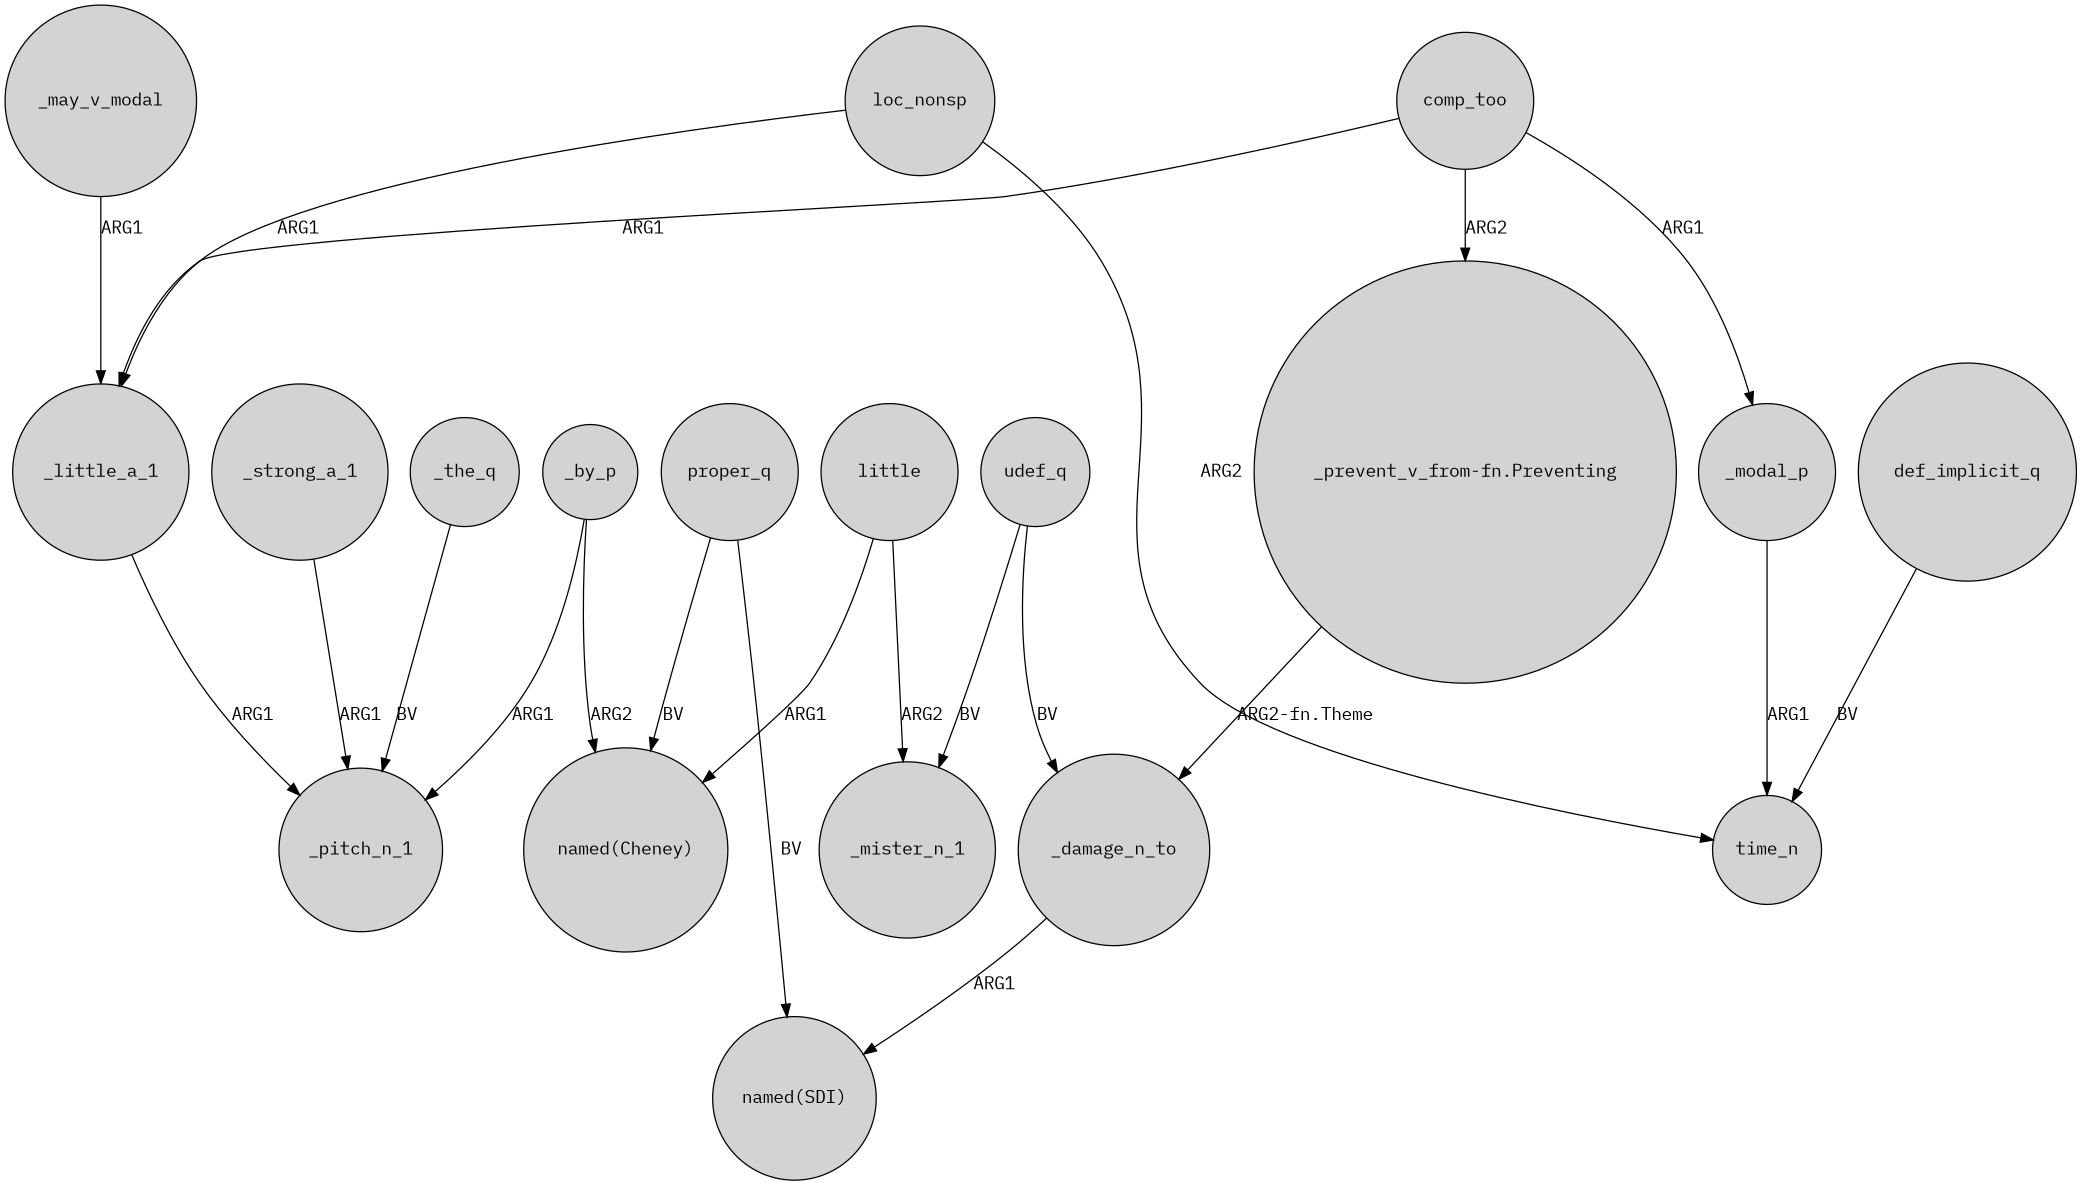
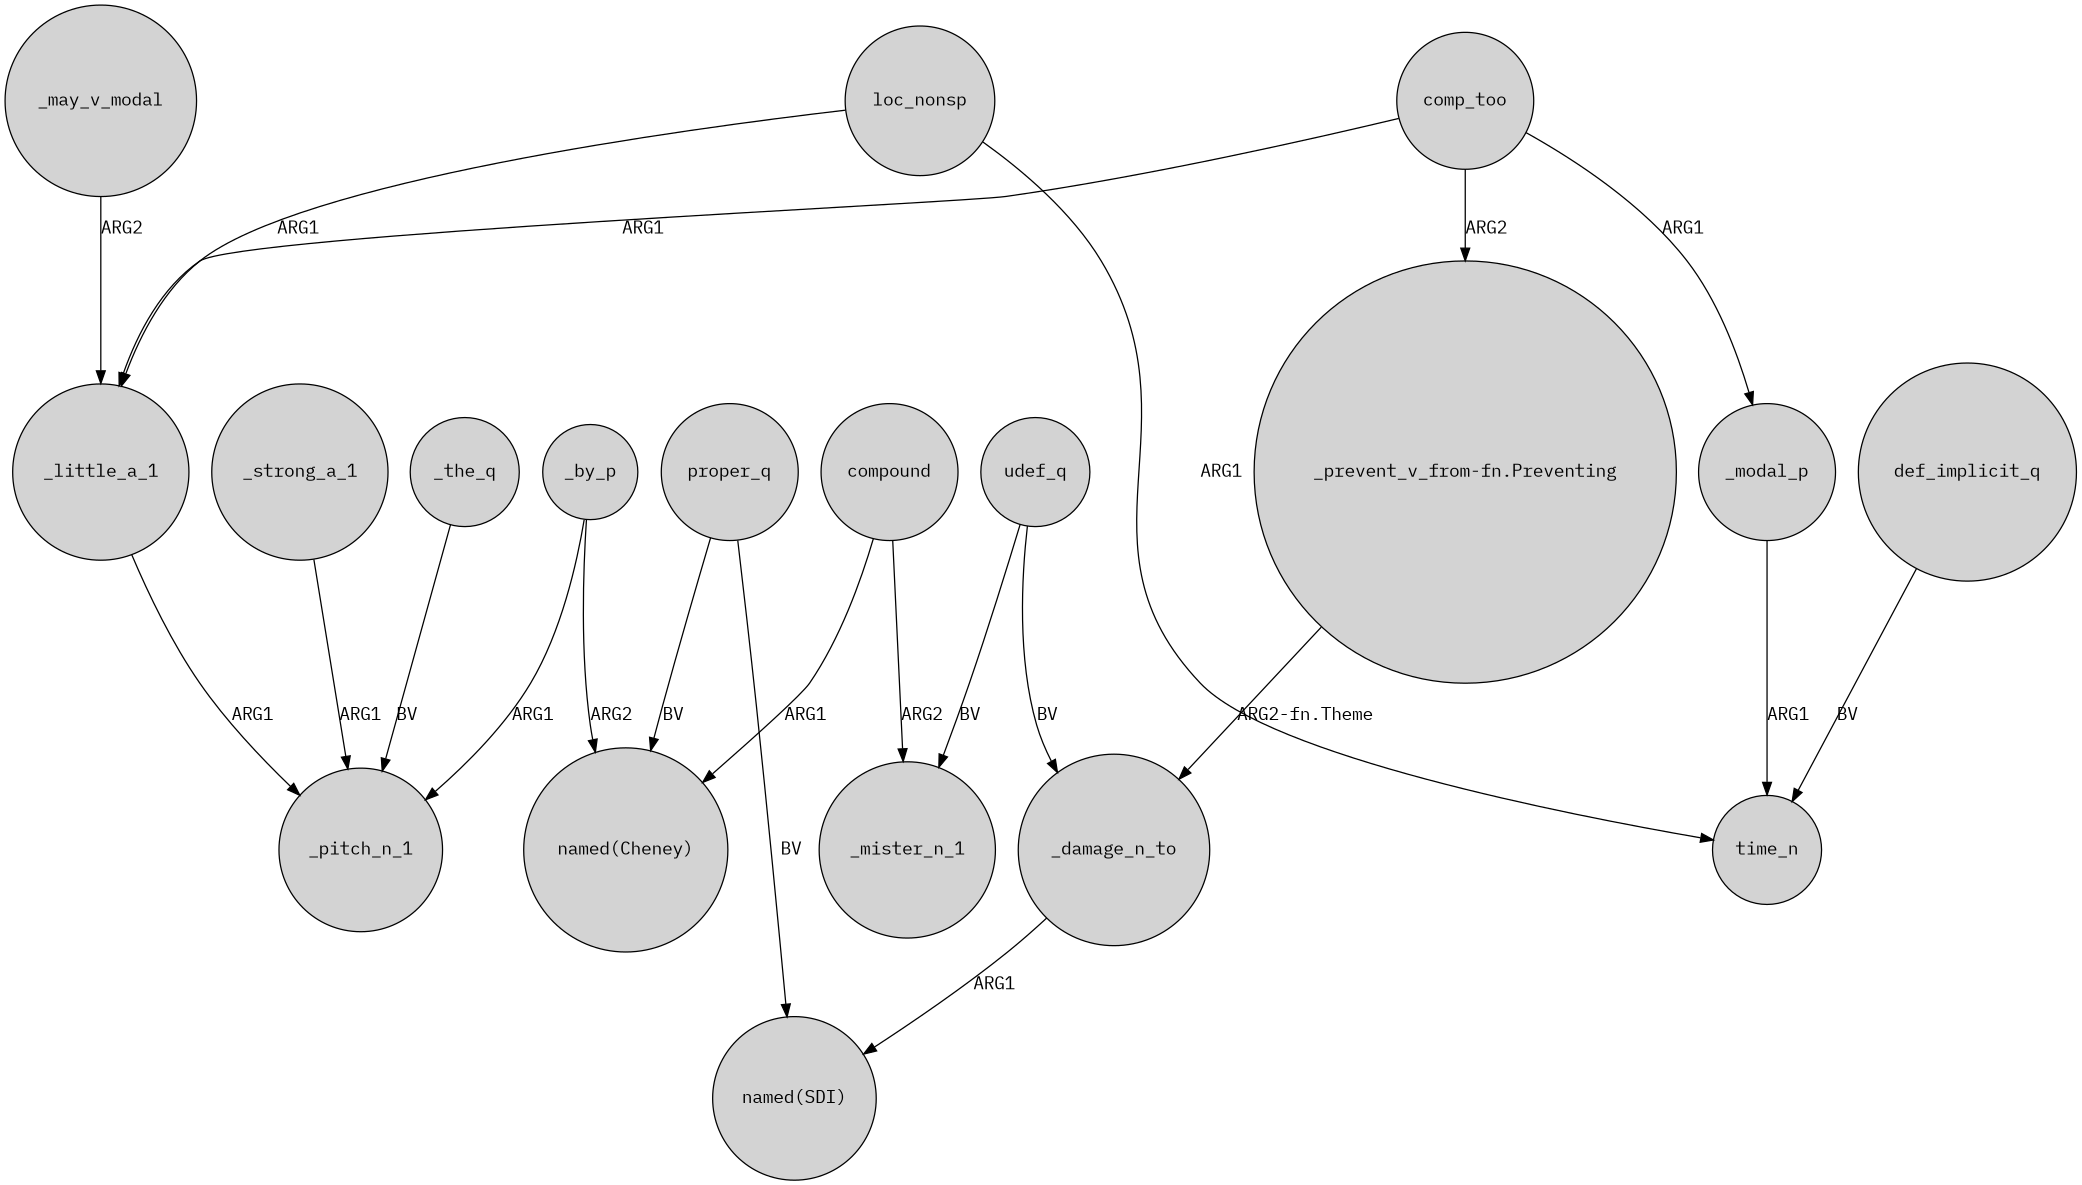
edge "_may_v_modal" -> "_little_a_1": label "ARG1" -> "ARG2"
node "little": label "little" -> "compound"
edge "loc_nonsp" -> "time_n": label "ARG2" -> "ARG1"
